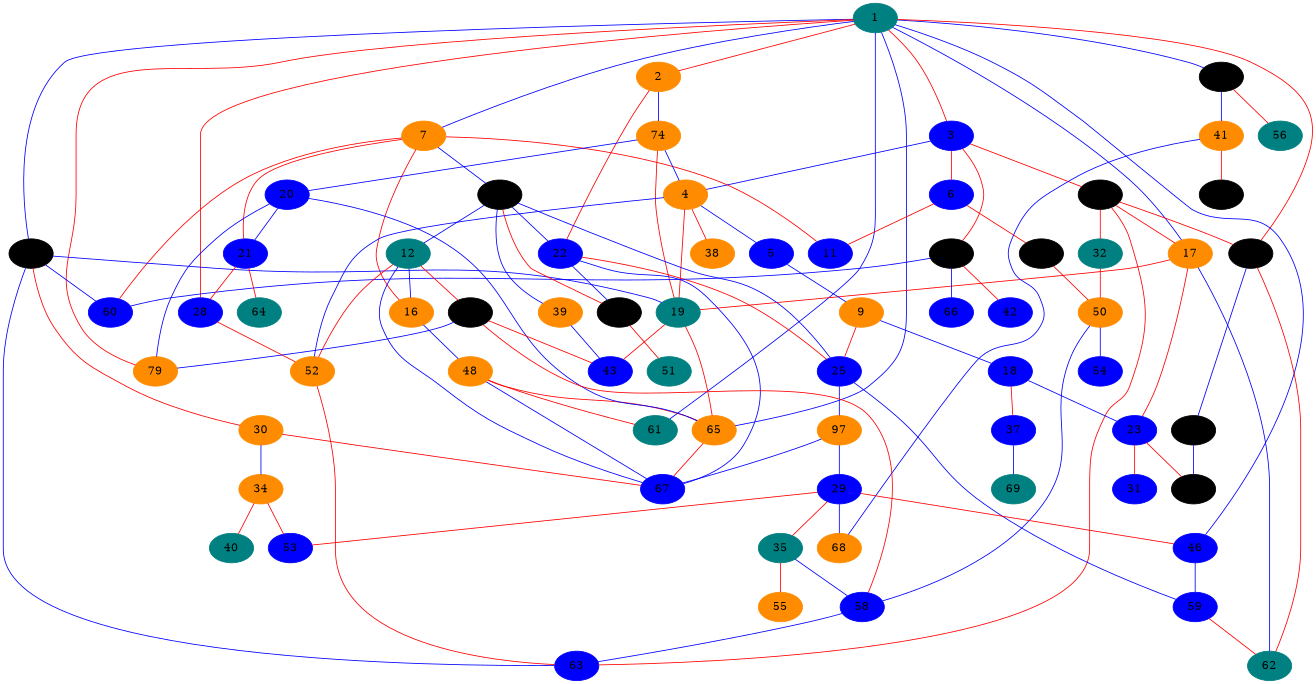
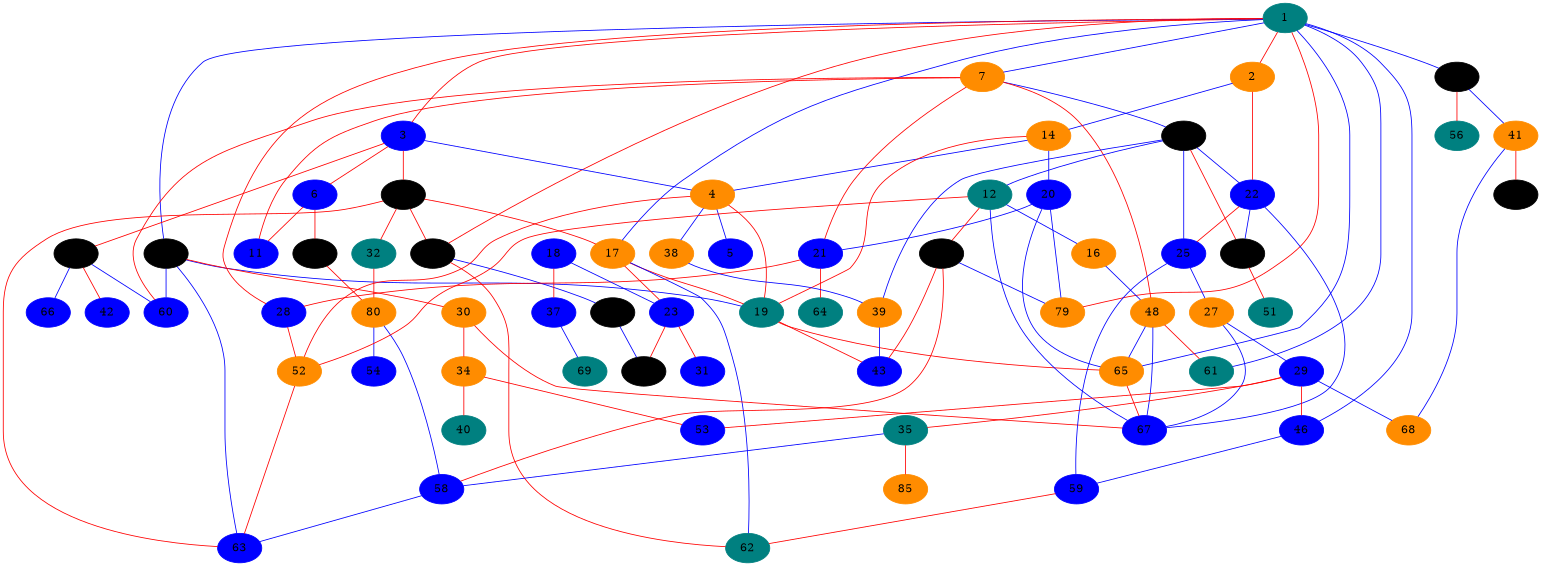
node "74": label "74" -> "14"
edge "4" -- "38": color red -> blue
edge "7" -- "16": now "7" -- "48"
edge "4" -- "52": color blue -> red
edge "38" -- "39": added
node "9": removed
node "50": label "50" -> "80"
edge "48" -- "65": color red -> blue
node "97": label "97" -> "27"
edge "30" -- "34": color blue -> red
node "55": label "55" -> "85"
